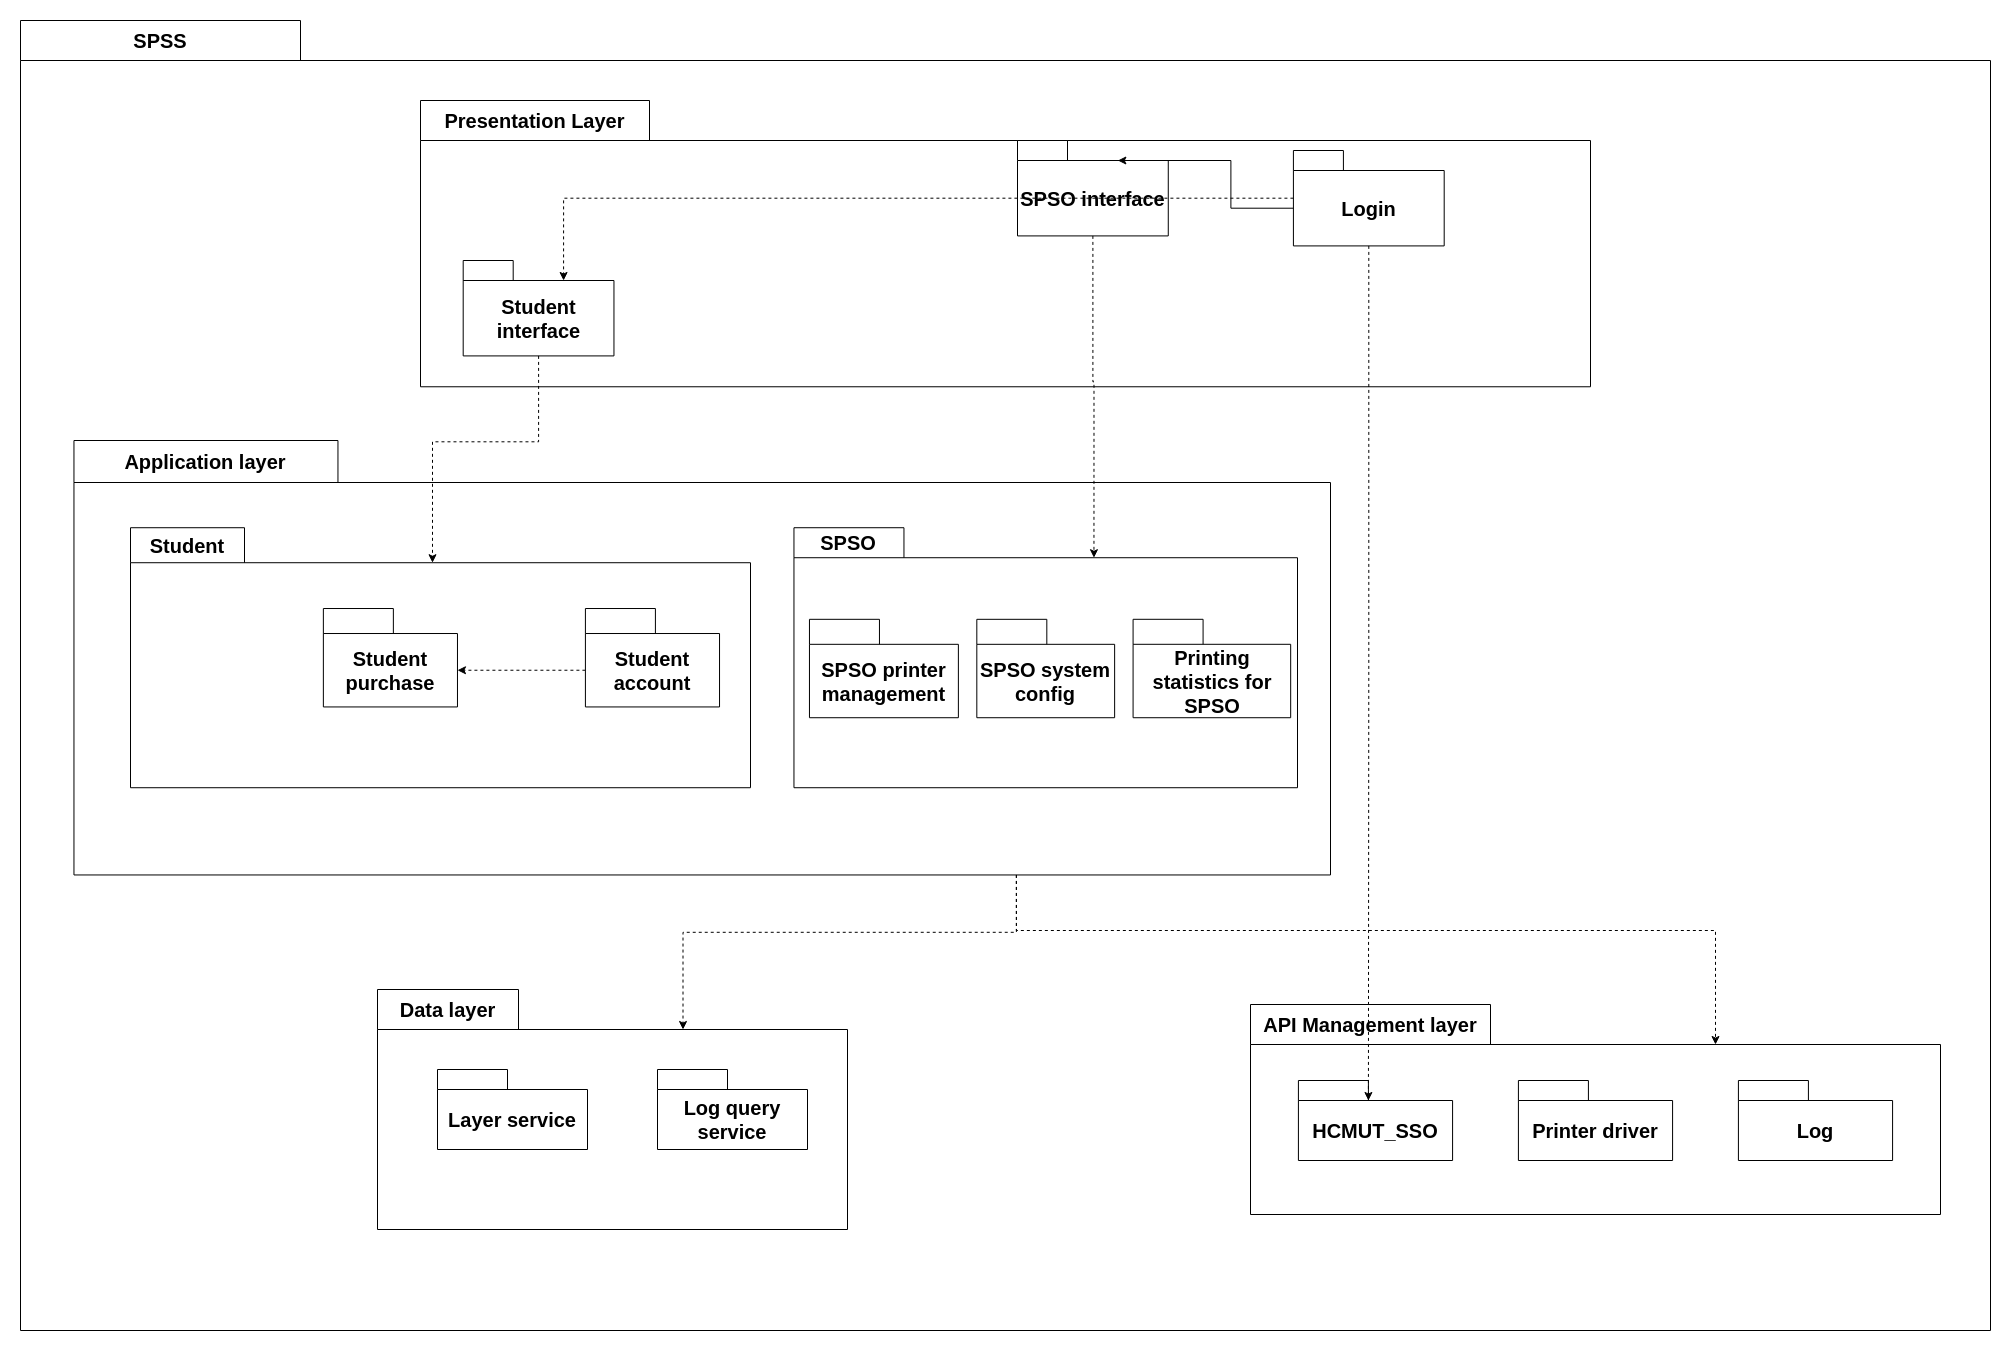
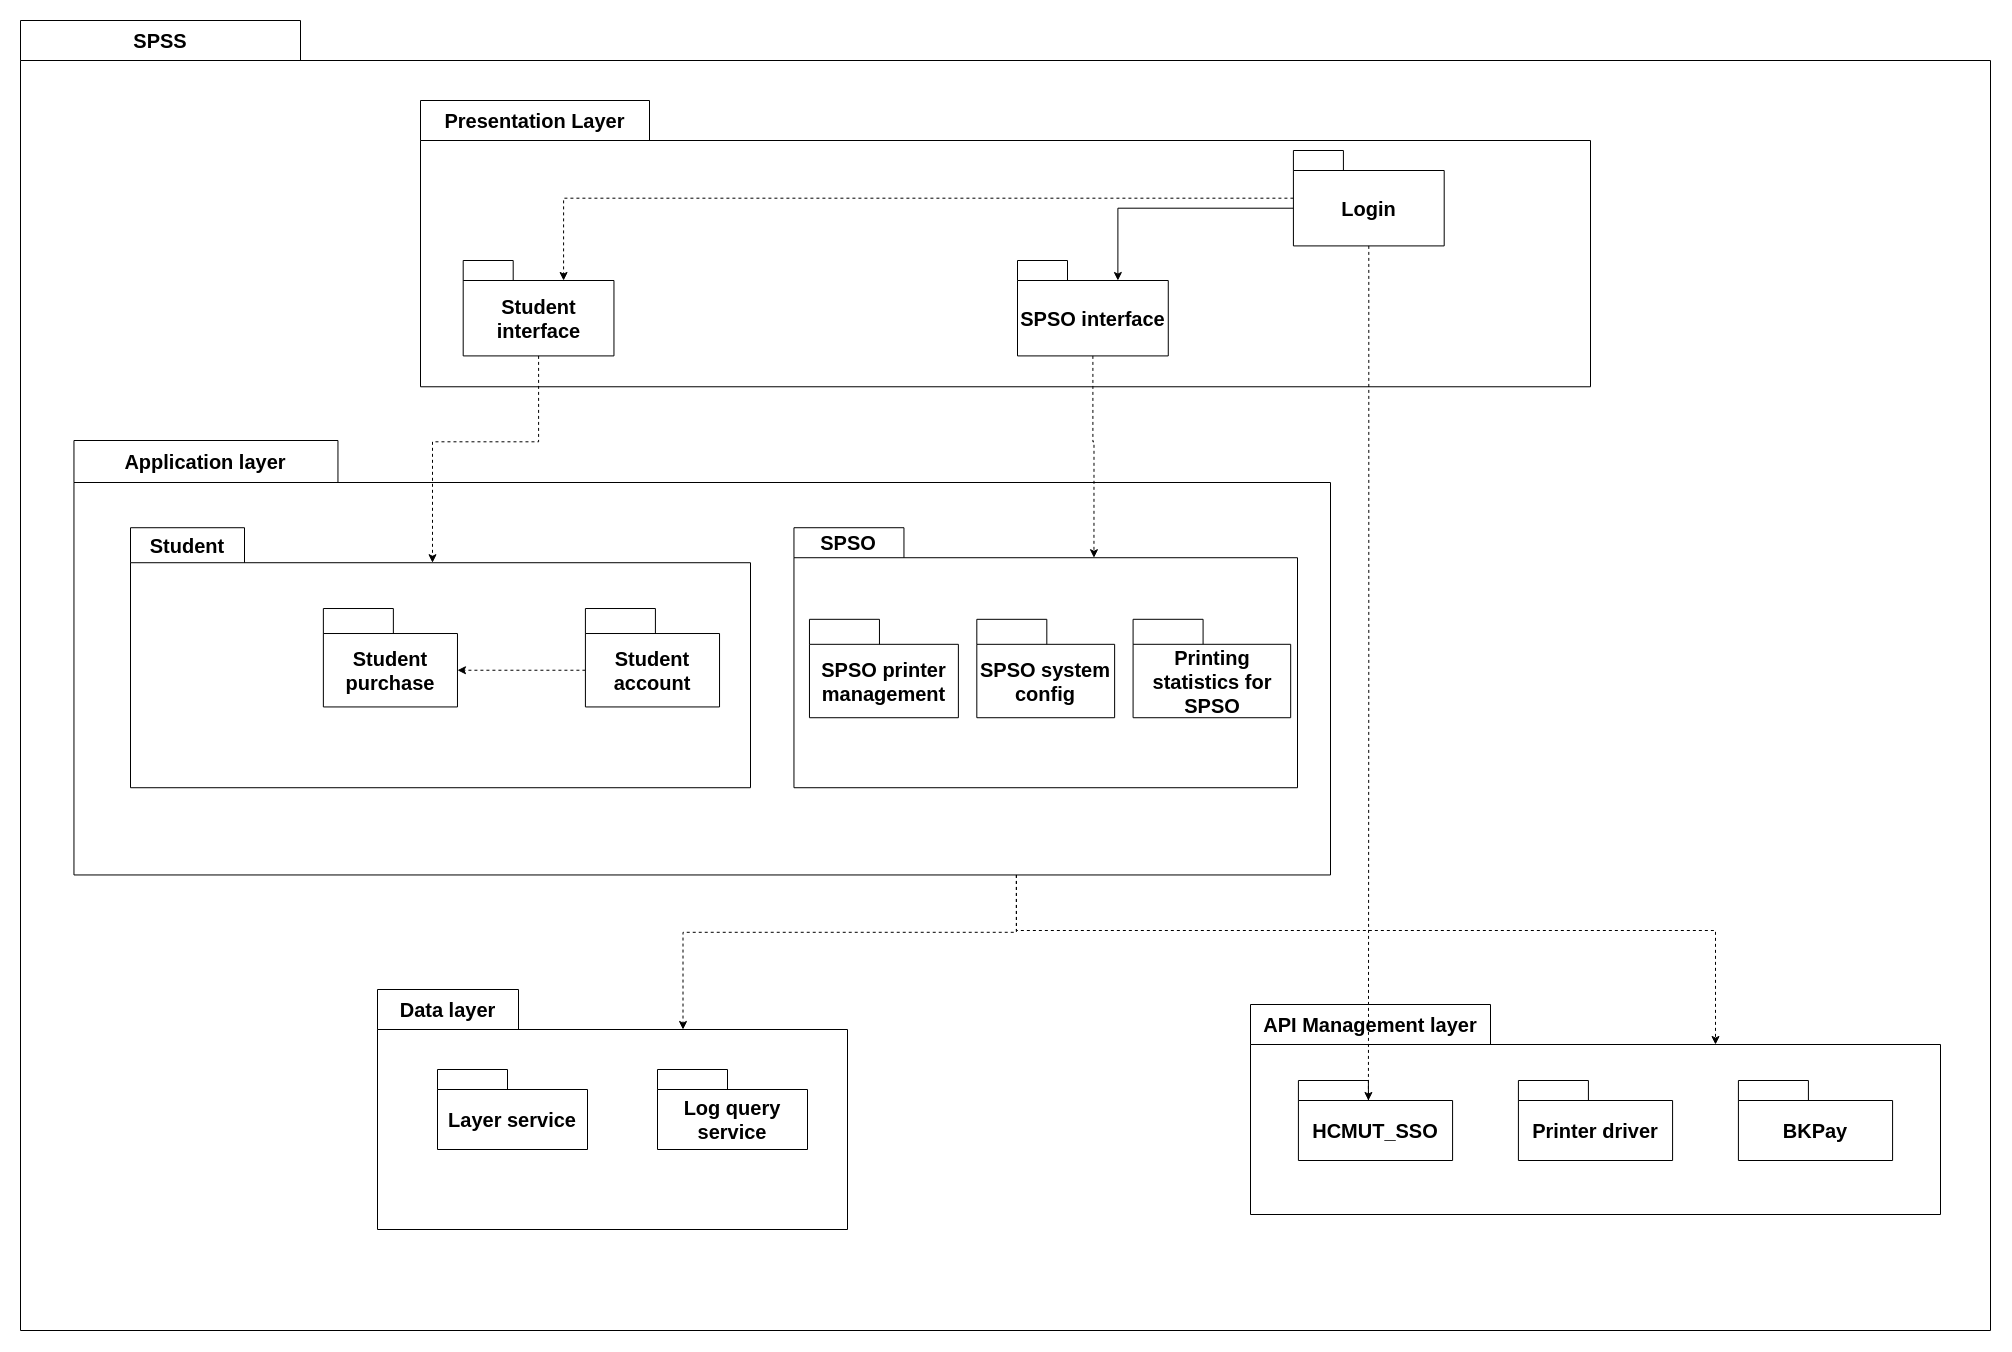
node "SPSO interface": moved (1093, 188) -> (1093, 308)
node "Log": label "Log" -> "BKPay"
